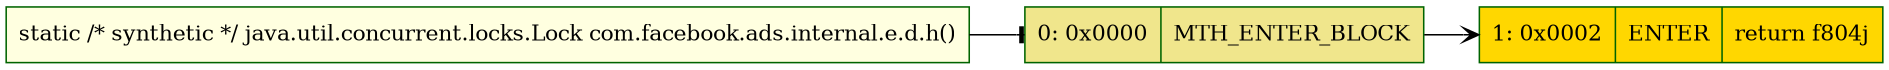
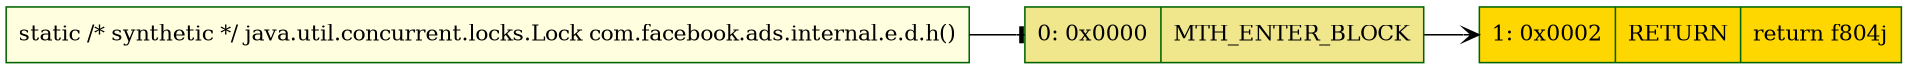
node "1: 0x0002": text "ENTER" -> "RETURN"
